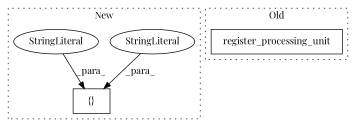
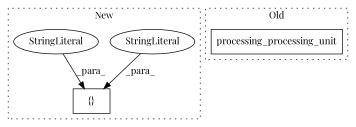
node "register_processing_unit": label "register_processing_unit" -> "processing_processing_unit"
